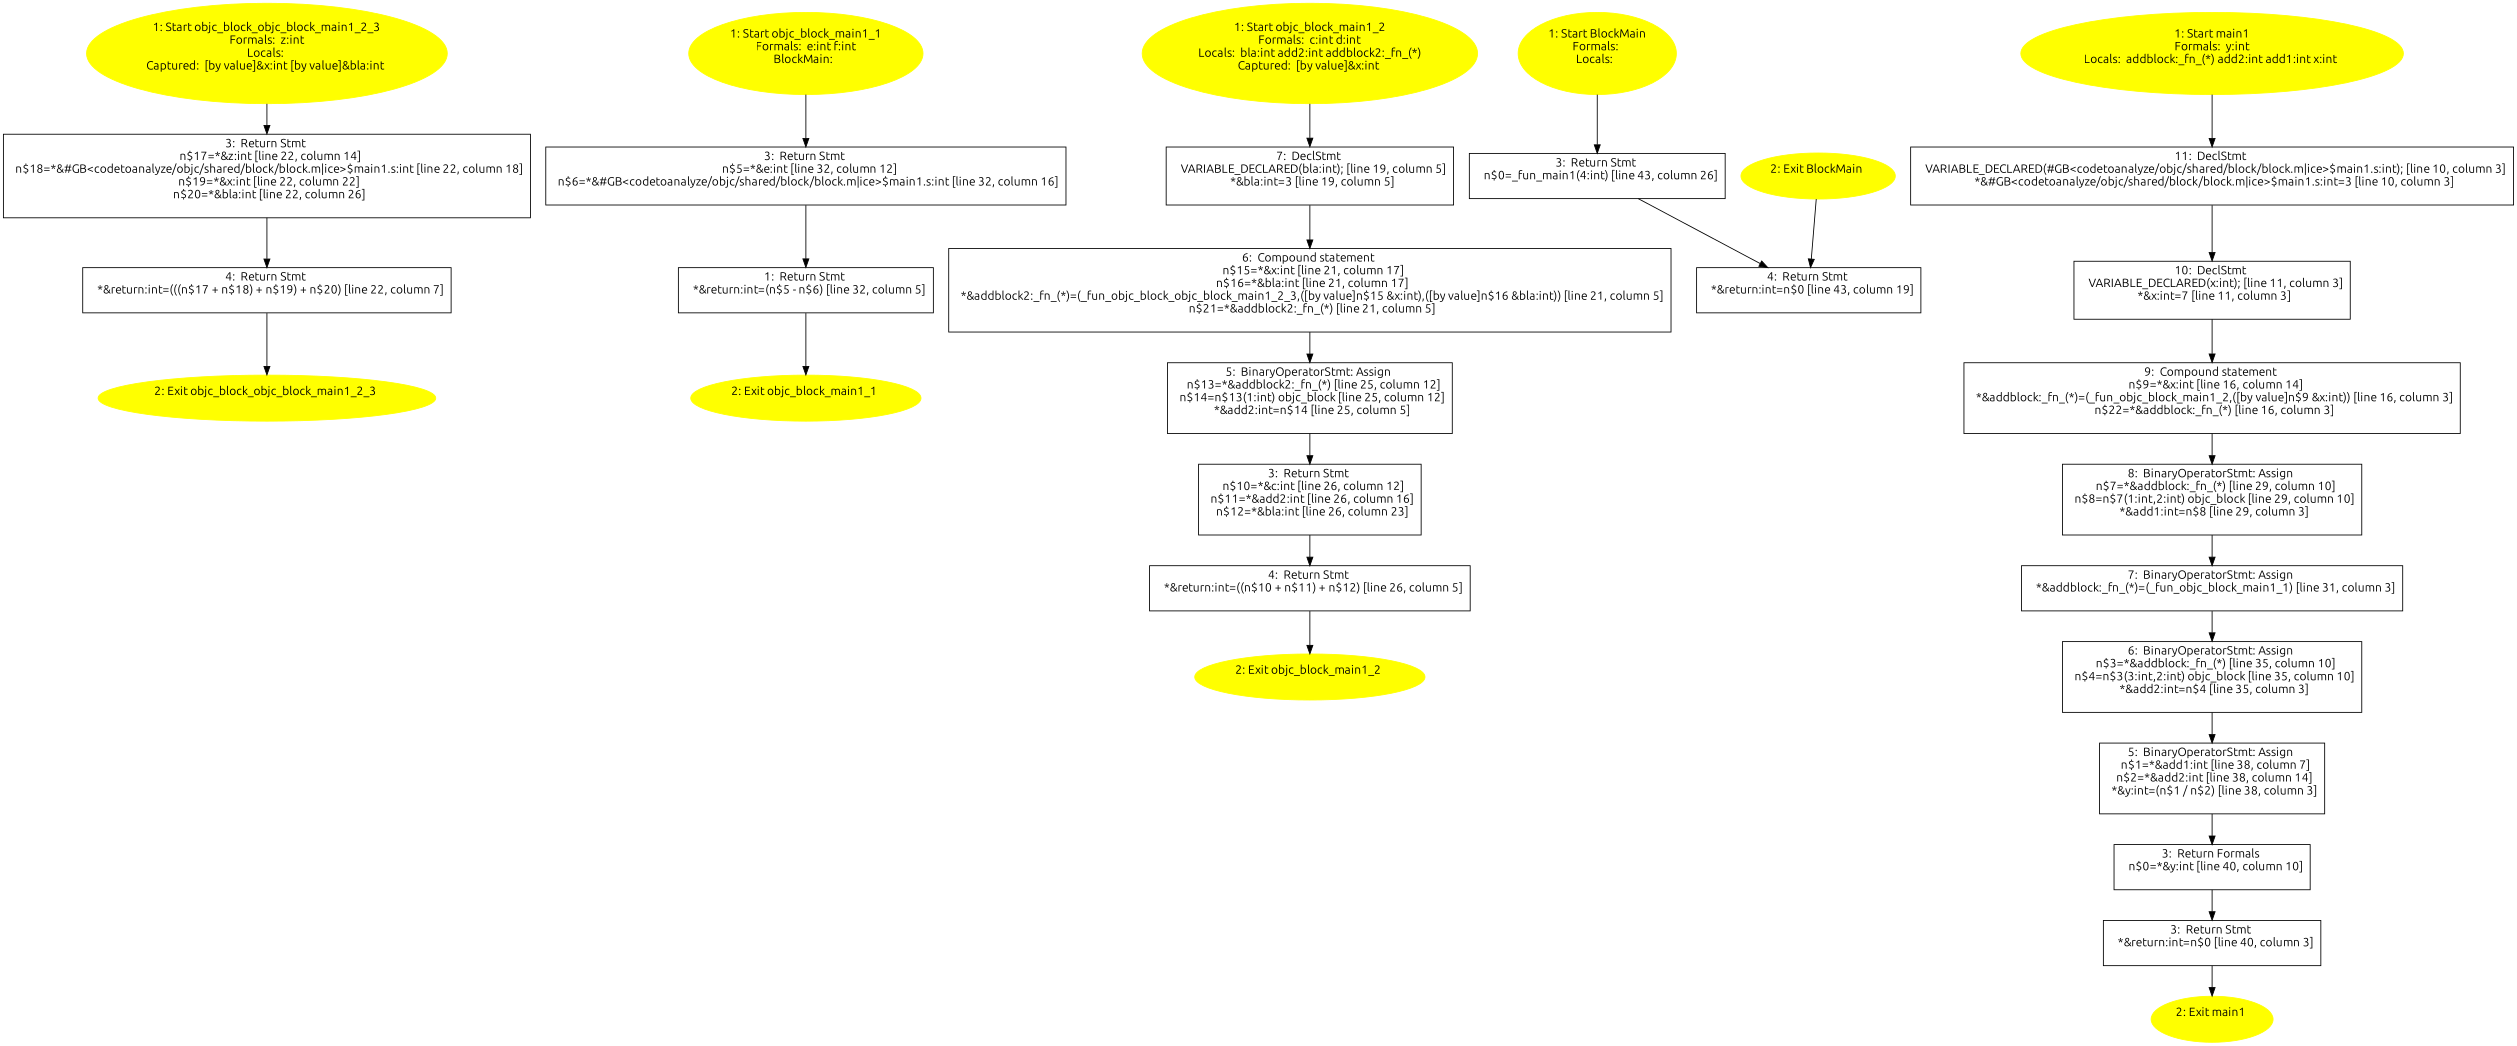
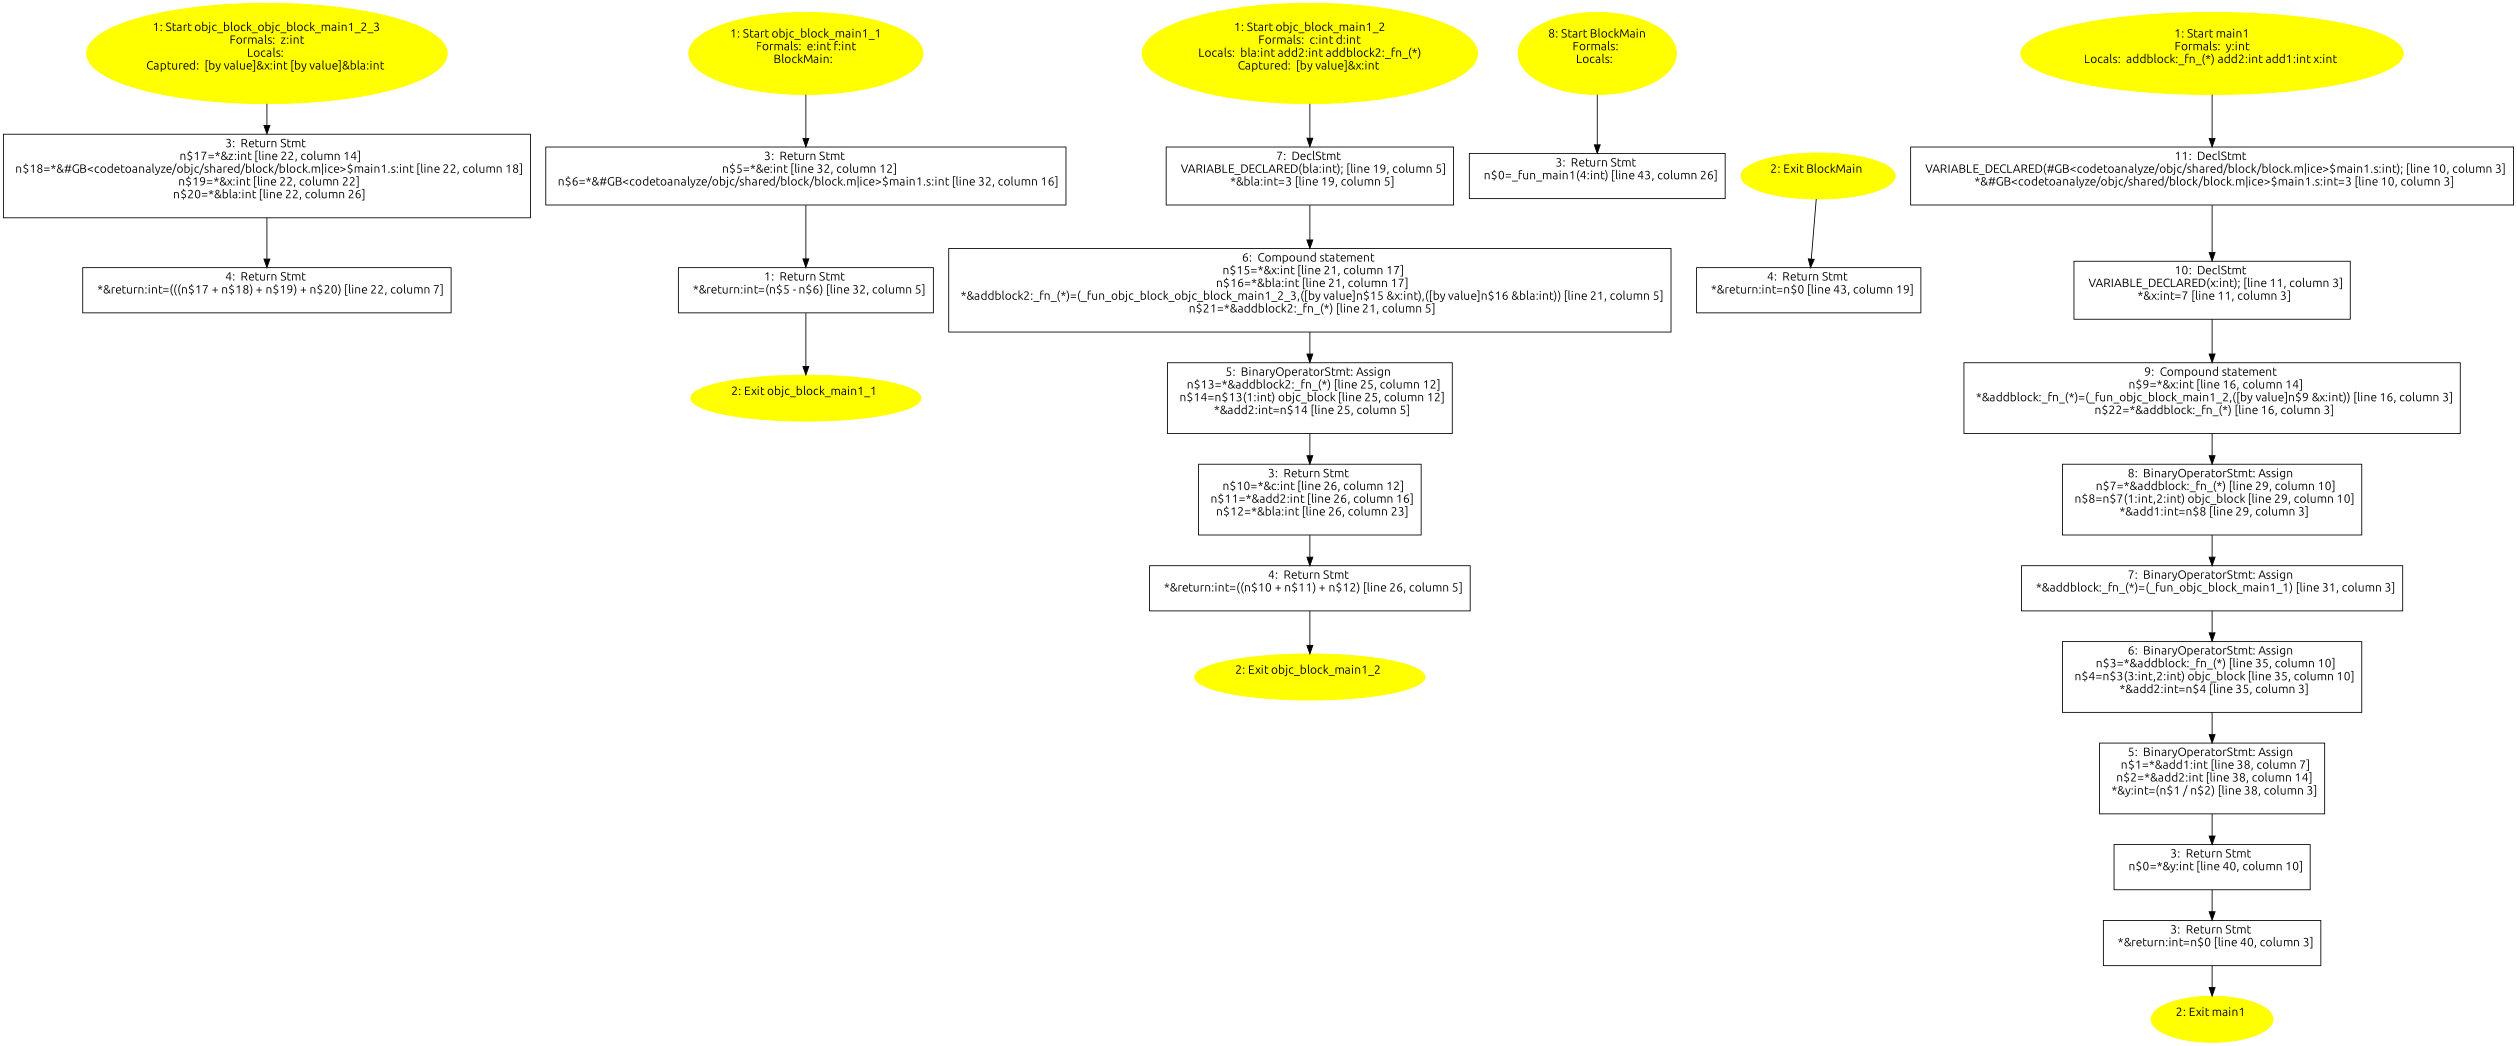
node "1: Start BlockMain Formals: Locals:": label "1: Start BlockMain Formals: Locals:" -> "8: Start BlockMain Formals: Locals:"
edge "3:  Return Stmt n$0=_fun_main1(4:int) [line 43, column 26]" -> "4:  Return Stmt *&return:int=n$0 [line 43, column 19]": removed
node "2: Exit objc_block_objc_block_main1_2_3": removed
node "3:  Return Formals n$0=*&y:int [line 40, column 10]": label "3:  Return Formals n$0=*&y:int [line 40, column 10]" -> "3:  Return Stmt n$0=*&y:int [line 40, column 10]"
